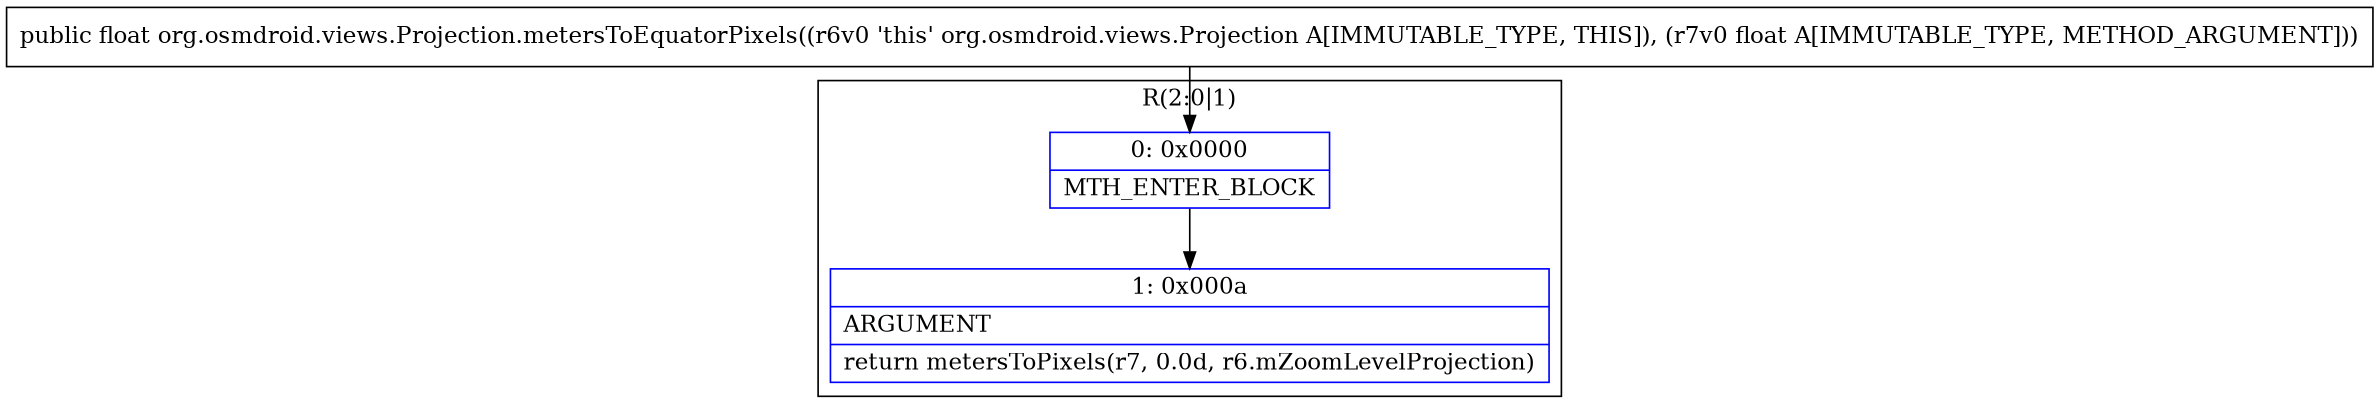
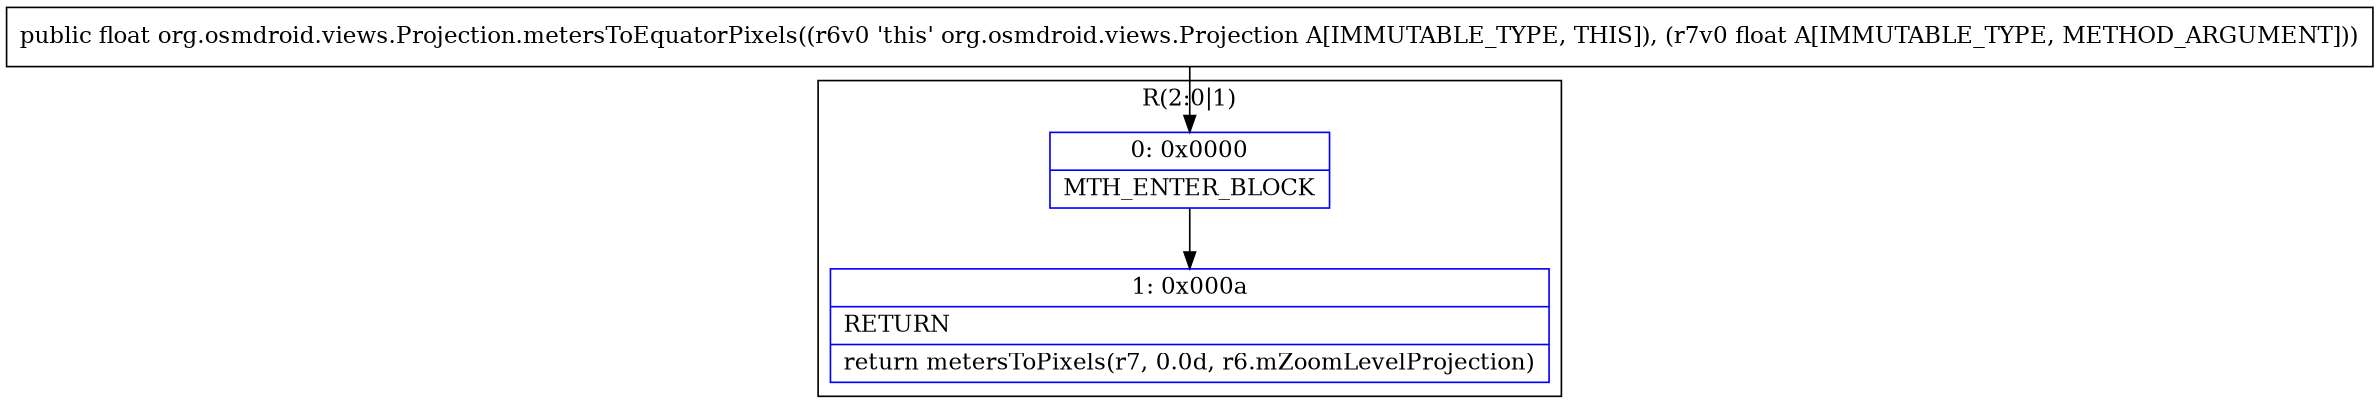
node "1: 0x000a": text "ARGUMENT" -> "RETURN"
